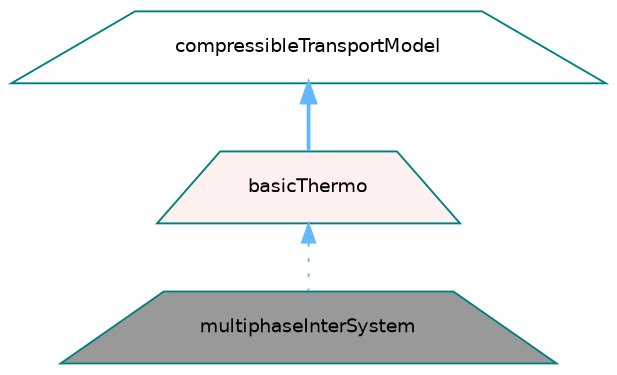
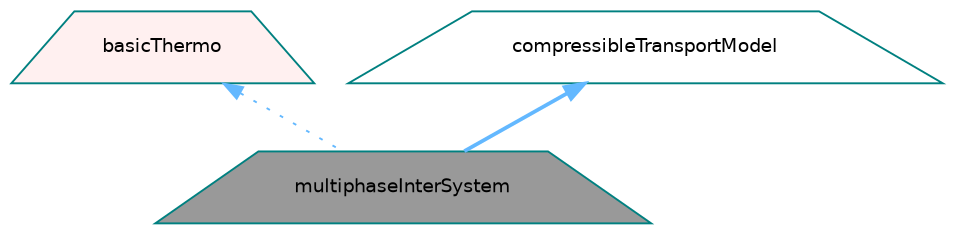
edge "basicThermo" -> "compressibleTransportModel": now "multiphaseInterSystem" -> "compressibleTransportModel"
